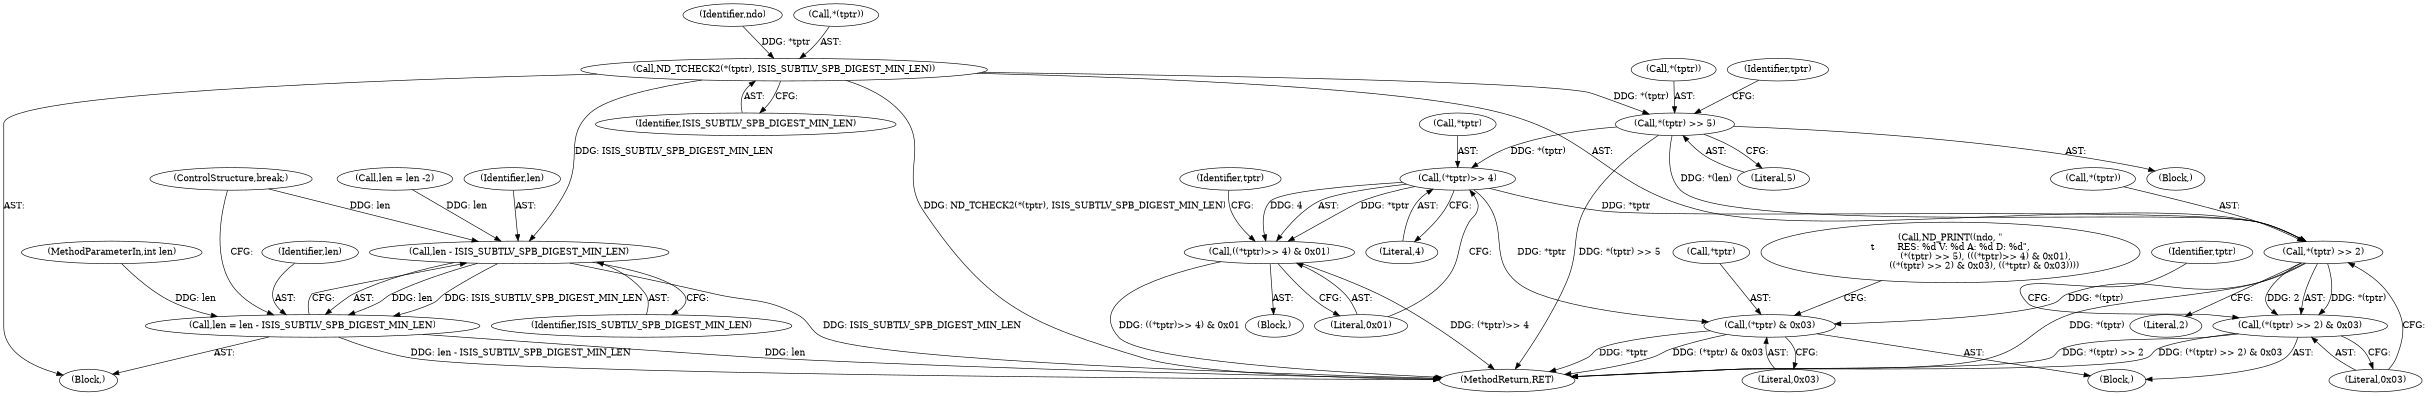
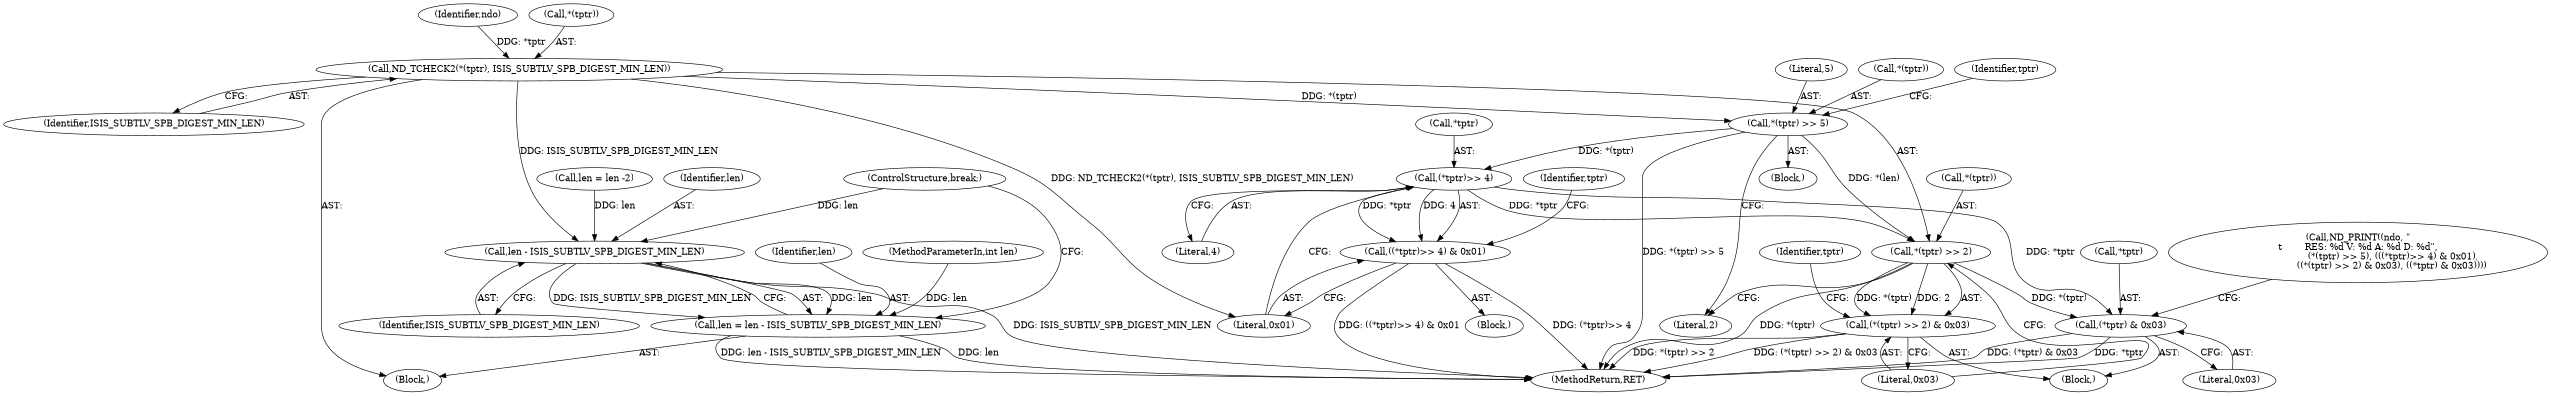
edge "(Call,*(tptr) >> 5)" -> "(Literal,5)": now "(Call,*(tptr) >> 5)" -> "(Literal,2)"
edge "(Call,ND_TCHECK2(*(tptr), ISIS_SUBTLV_SPB_DIGEST_MIN_LEN))" -> "(MethodReturn,RET)": now "(Call,ND_TCHECK2(*(tptr), ISIS_SUBTLV_SPB_DIGEST_MIN_LEN))" -> "(Literal,0x01)"
